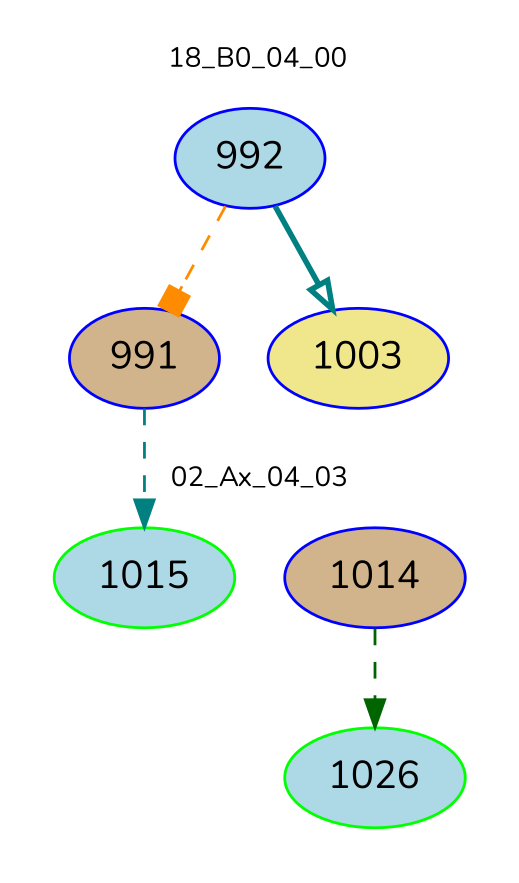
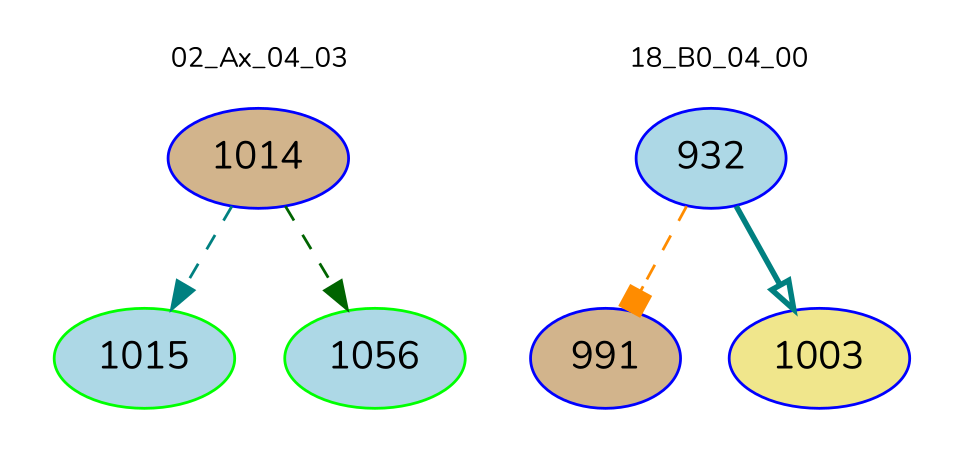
node "992": label "992" -> "932"
edge "991" -> "1015": now "1014" -> "1015"
node "1026": label "1026" -> "1056"
